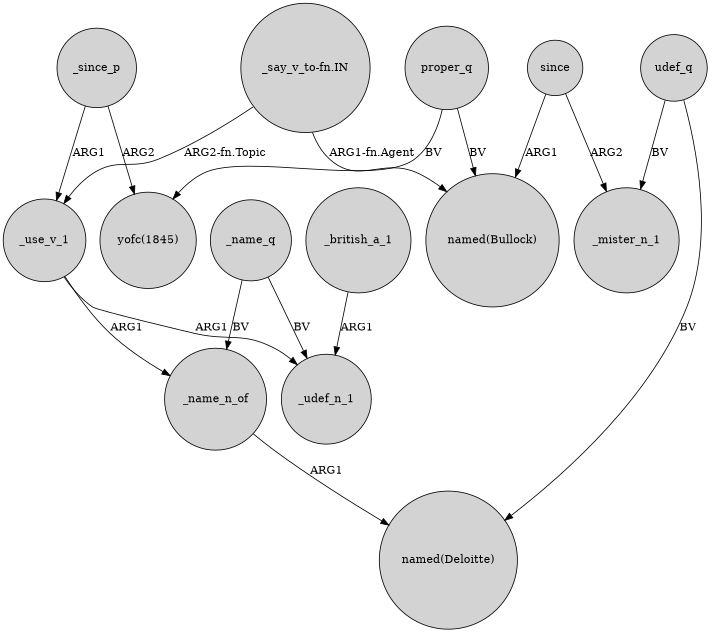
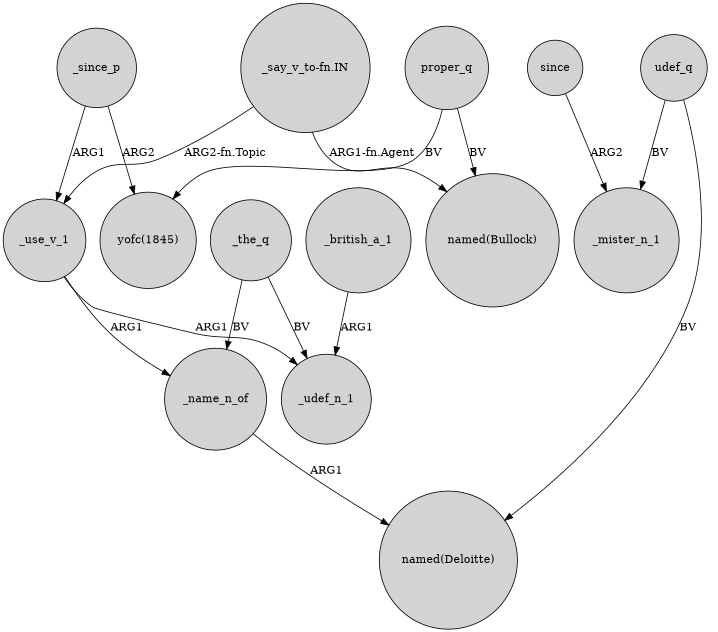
edge "since" -> "named(Bullock)": removed, label "ARG1"
node "_name_q": label "_name_q" -> "_the_q"
